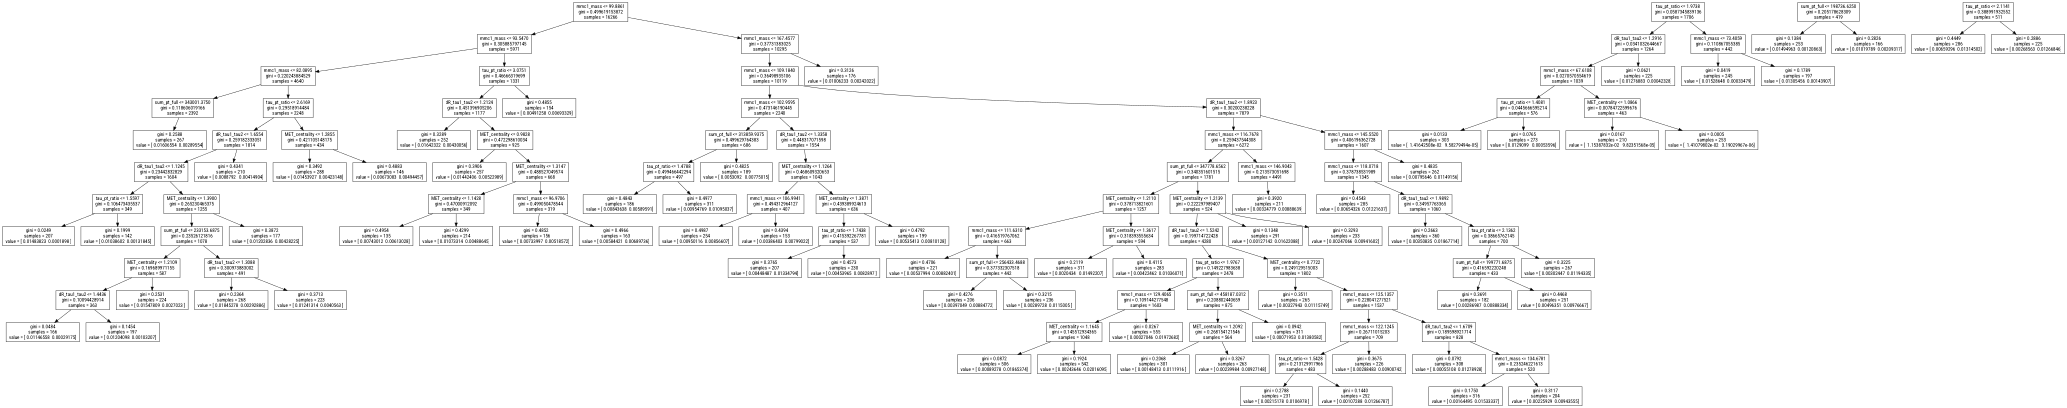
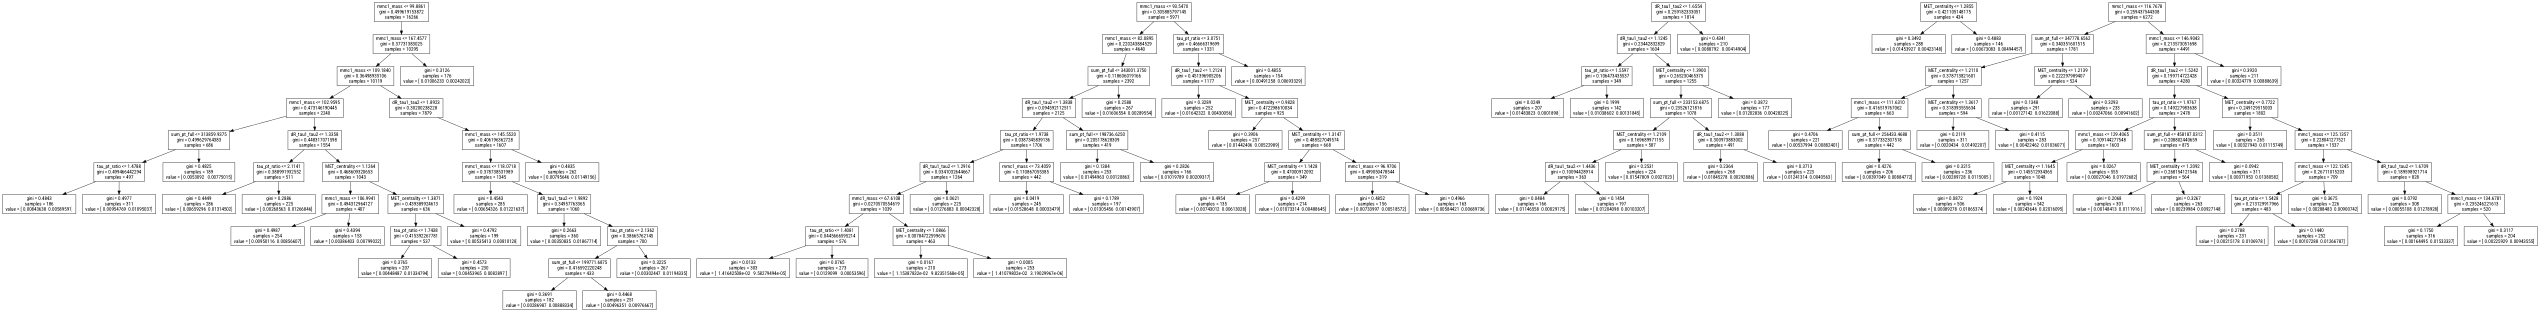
node "tau_pt_ratio <= 1.9738 gini = 0.0587345839136 samples = 1706": label "tau_pt_ratio <= 1.9738 gini = 0.0587345839136 samples = 1706" -> "tau_pt_ratio <= 1.9738 gini = 0.0387345839136 samples = 1706"
edge "mmc1_mass <= 99.8861 gini = 0.499619153872 samples = 16266" -> "mmc1_mass <= 93.5470 gini = 0.305885797145 samples = 5971": removed
node "tau_pt_ratio <= 2.6169 gini = 0.29518914484 samples = 2248": removed
node "dR_tau1_tau2 <= 1.3838 gini = 0.094592112511 samples = 2125": added
edge "dR_tau1_tau2 <= 1.8923 gini = 0.30200238228 samples = 7879" -> "mmc1_mass <= 116.7678 gini = 0.259437544308 samples = 6272": removed
edge "dR_tau1_tau2 <= 1.3358 gini = 0.448317071598 samples = 1554" -> "tau_pt_ratio <= 2.1141 gini = 0.388991932552 samples = 511": added
edge "MET_centrality <= 1.2139 gini = 0.222297989407 samples = 524" -> "dR_tau1_tau2 <= 1.5242 gini = 0.199714722428 samples = 4280": now "mmc1_mass <= 146.9043 gini = 0.213573051698 samples = 4491" -> "dR_tau1_tau2 <= 1.5242 gini = 0.199714722428 samples = 4280"
